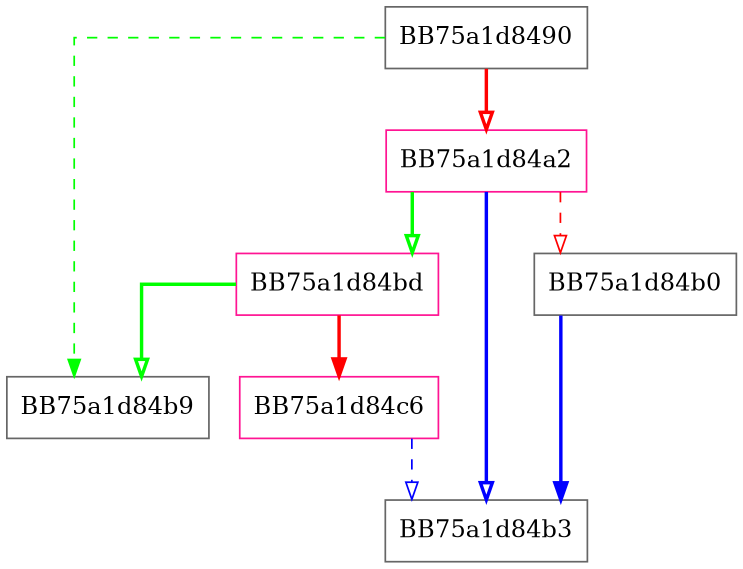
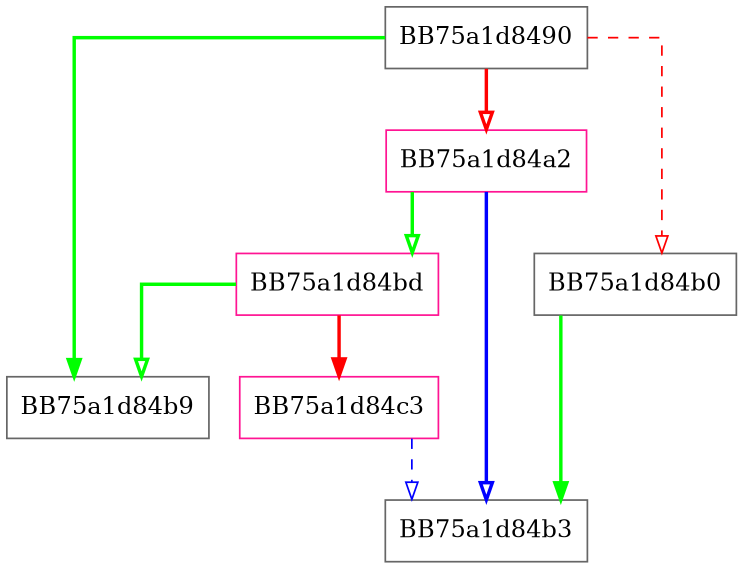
edge "BB75a1d8490" -> "BB75a1d84b9": style dashed -> bold
edge "BB75a1d84a2" -> "BB75a1d84b0": now "BB75a1d8490" -> "BB75a1d84b0"
edge "BB75a1d84b0" -> "BB75a1d84b3": color blue -> green
node "BB75a1d84c6": label "BB75a1d84c6" -> "BB75a1d84c3"
